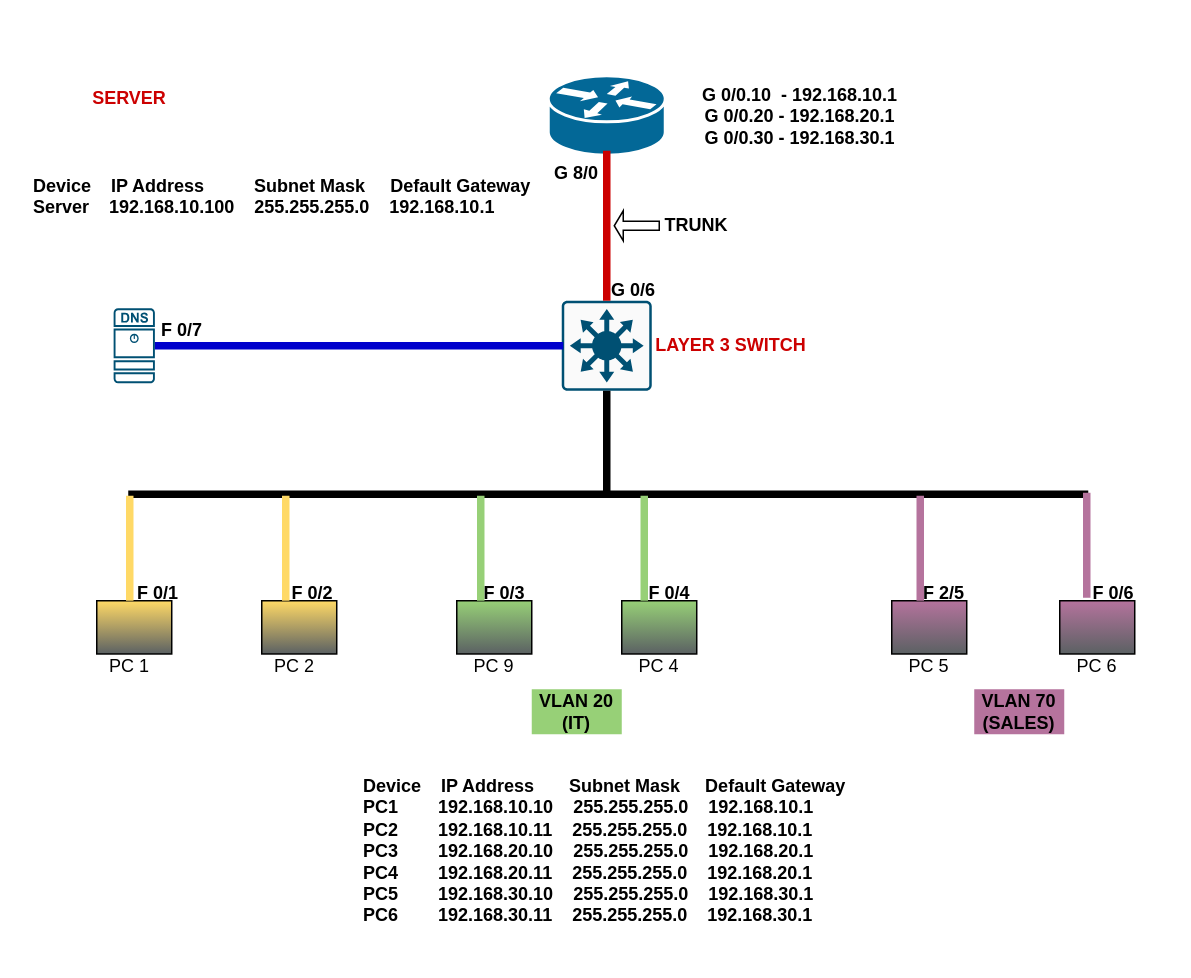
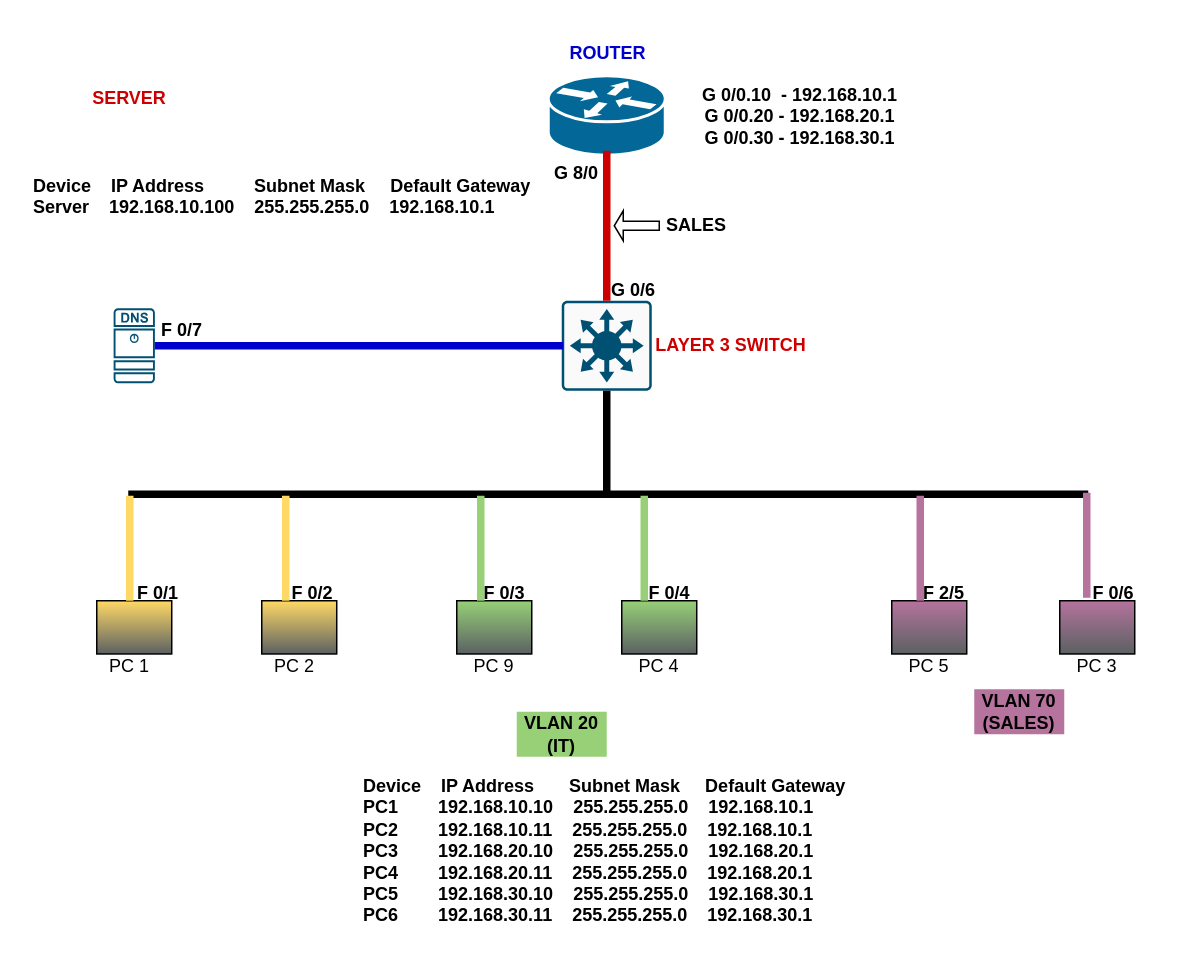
node "ROUTER": added
node "TRUNK": label "TRUNK" -> "SALES"
node "PC 6": label "PC 6" -> "PC 3"
node "VLAN 20 (IT)": moved (577, 712) -> (562, 734)
